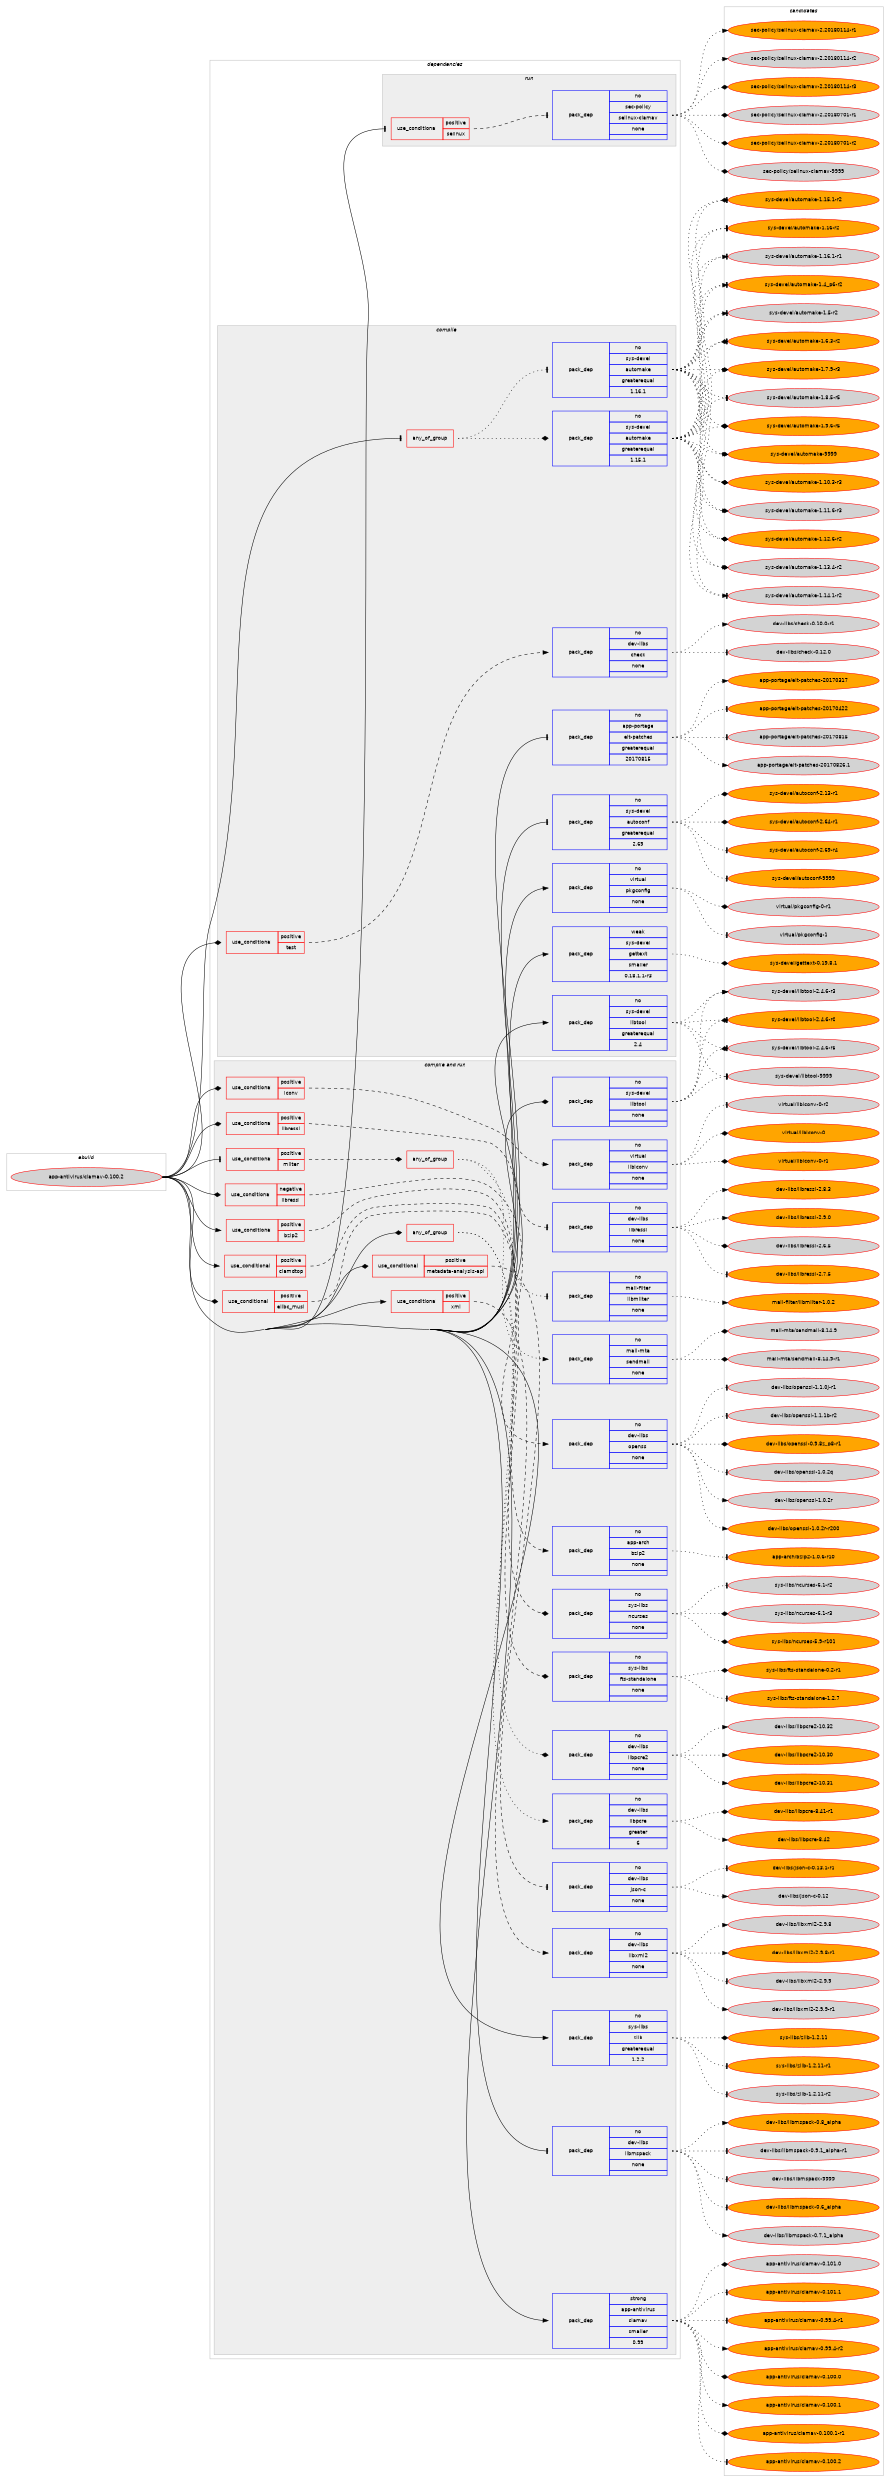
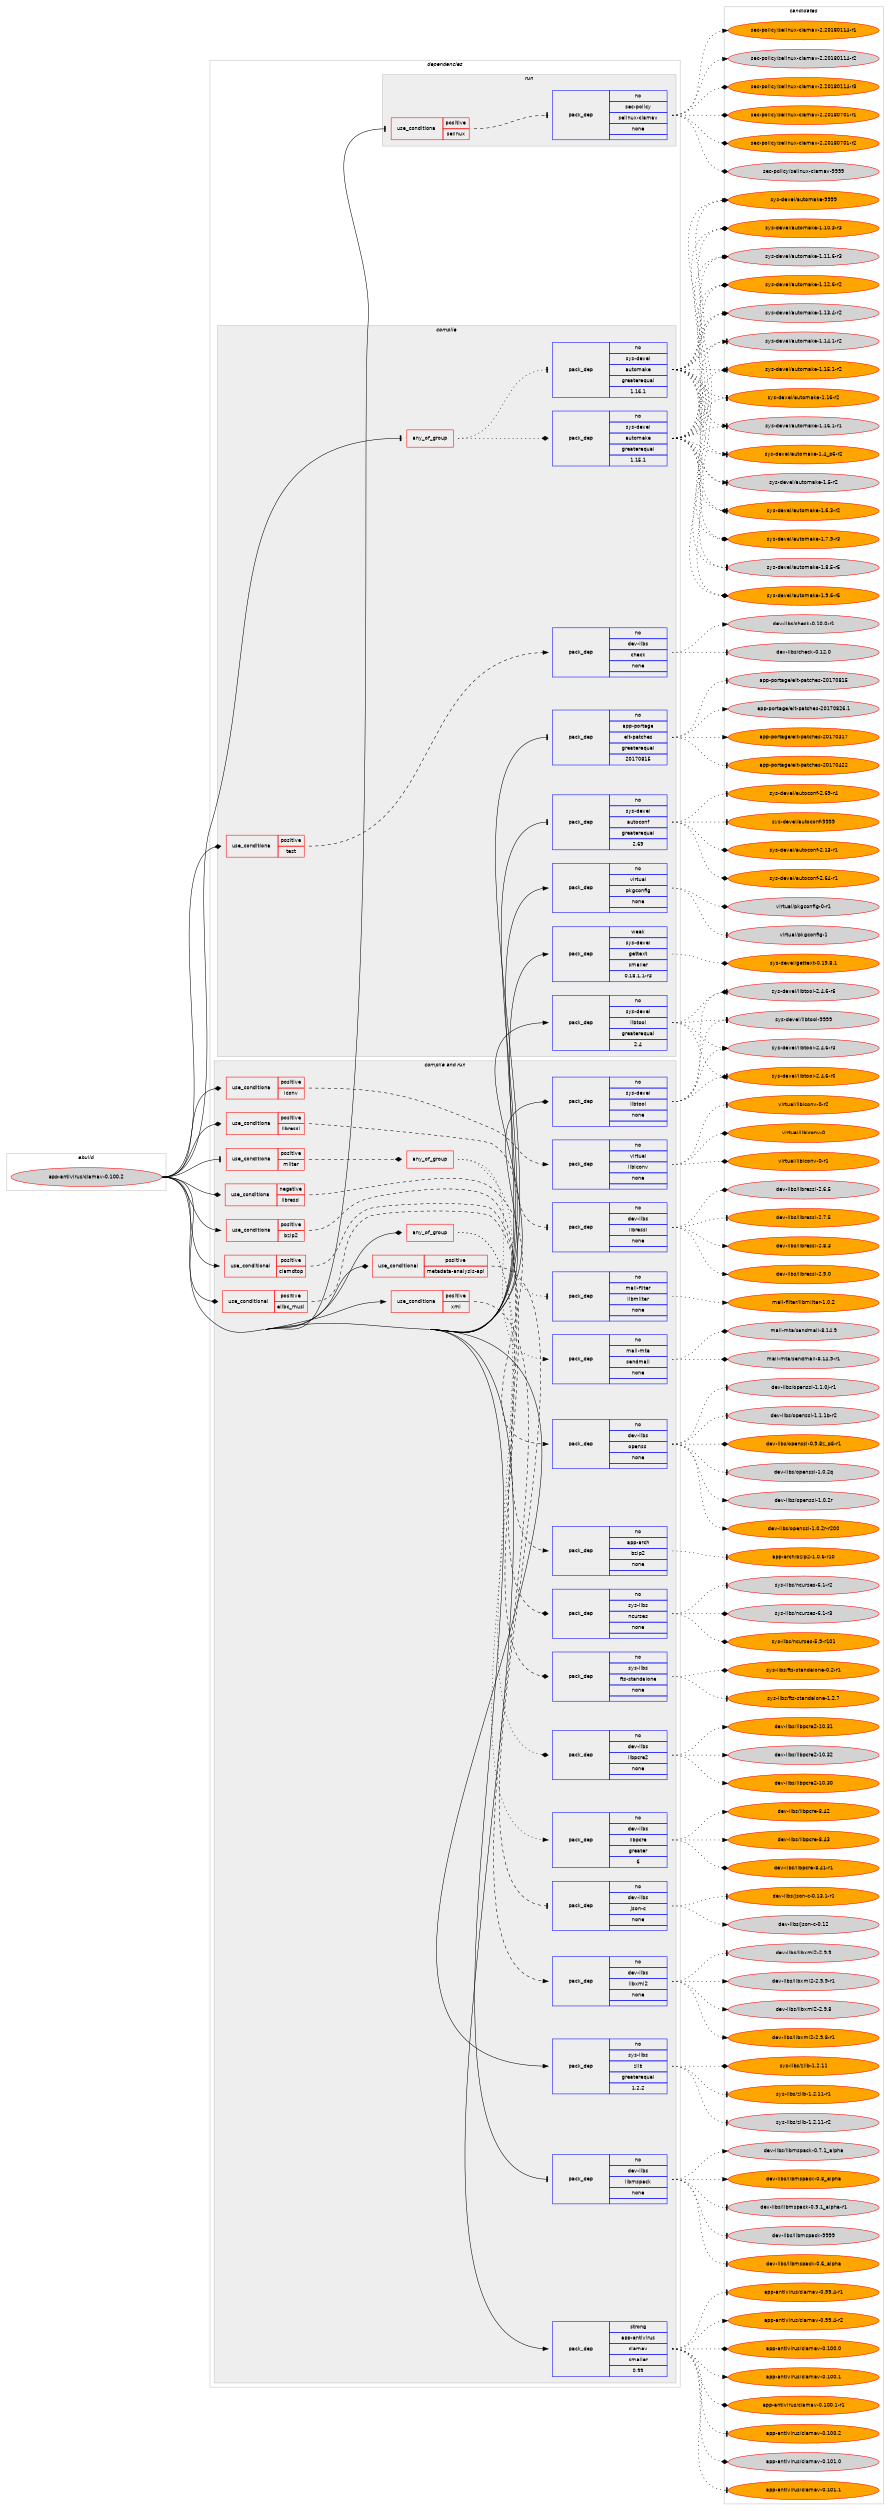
node "sec-policy/selinux-clamav-2.20180701-r1": fillcolor lightgrey -> orange
node "virtual/libiconv-0-r2": fillcolor lightgrey -> orange
node "dev-libs/libpcre-8.43": added
